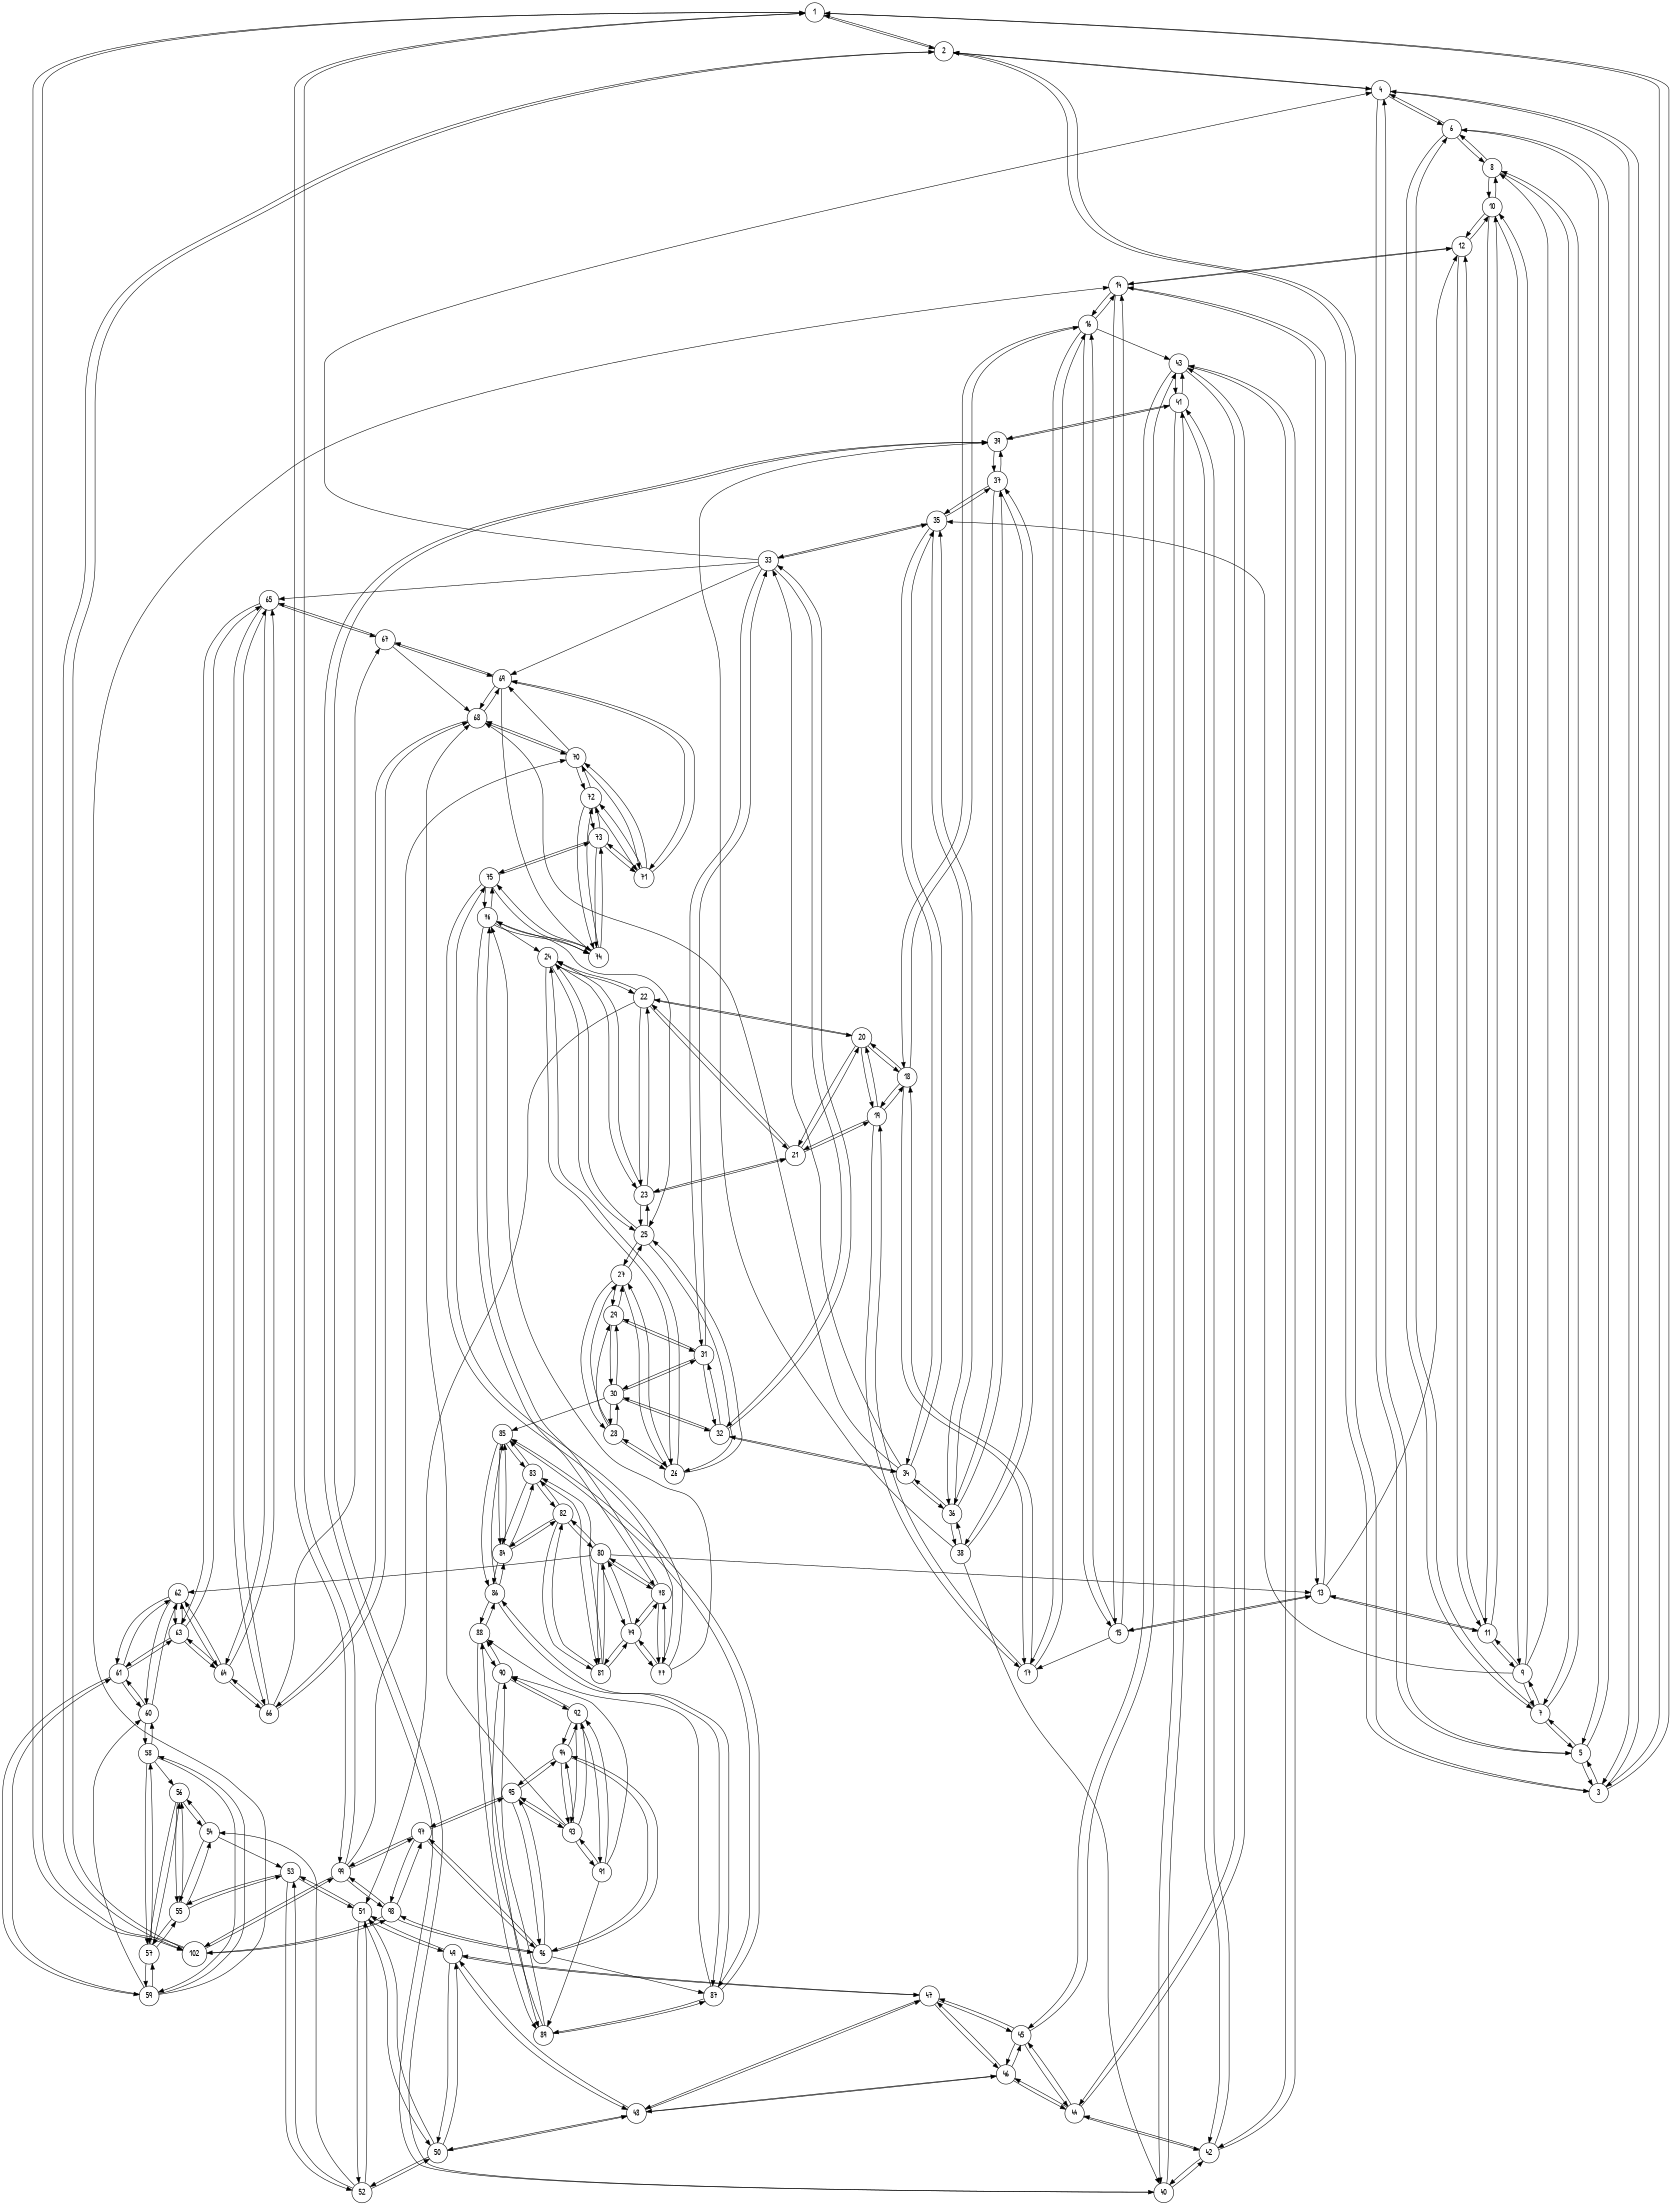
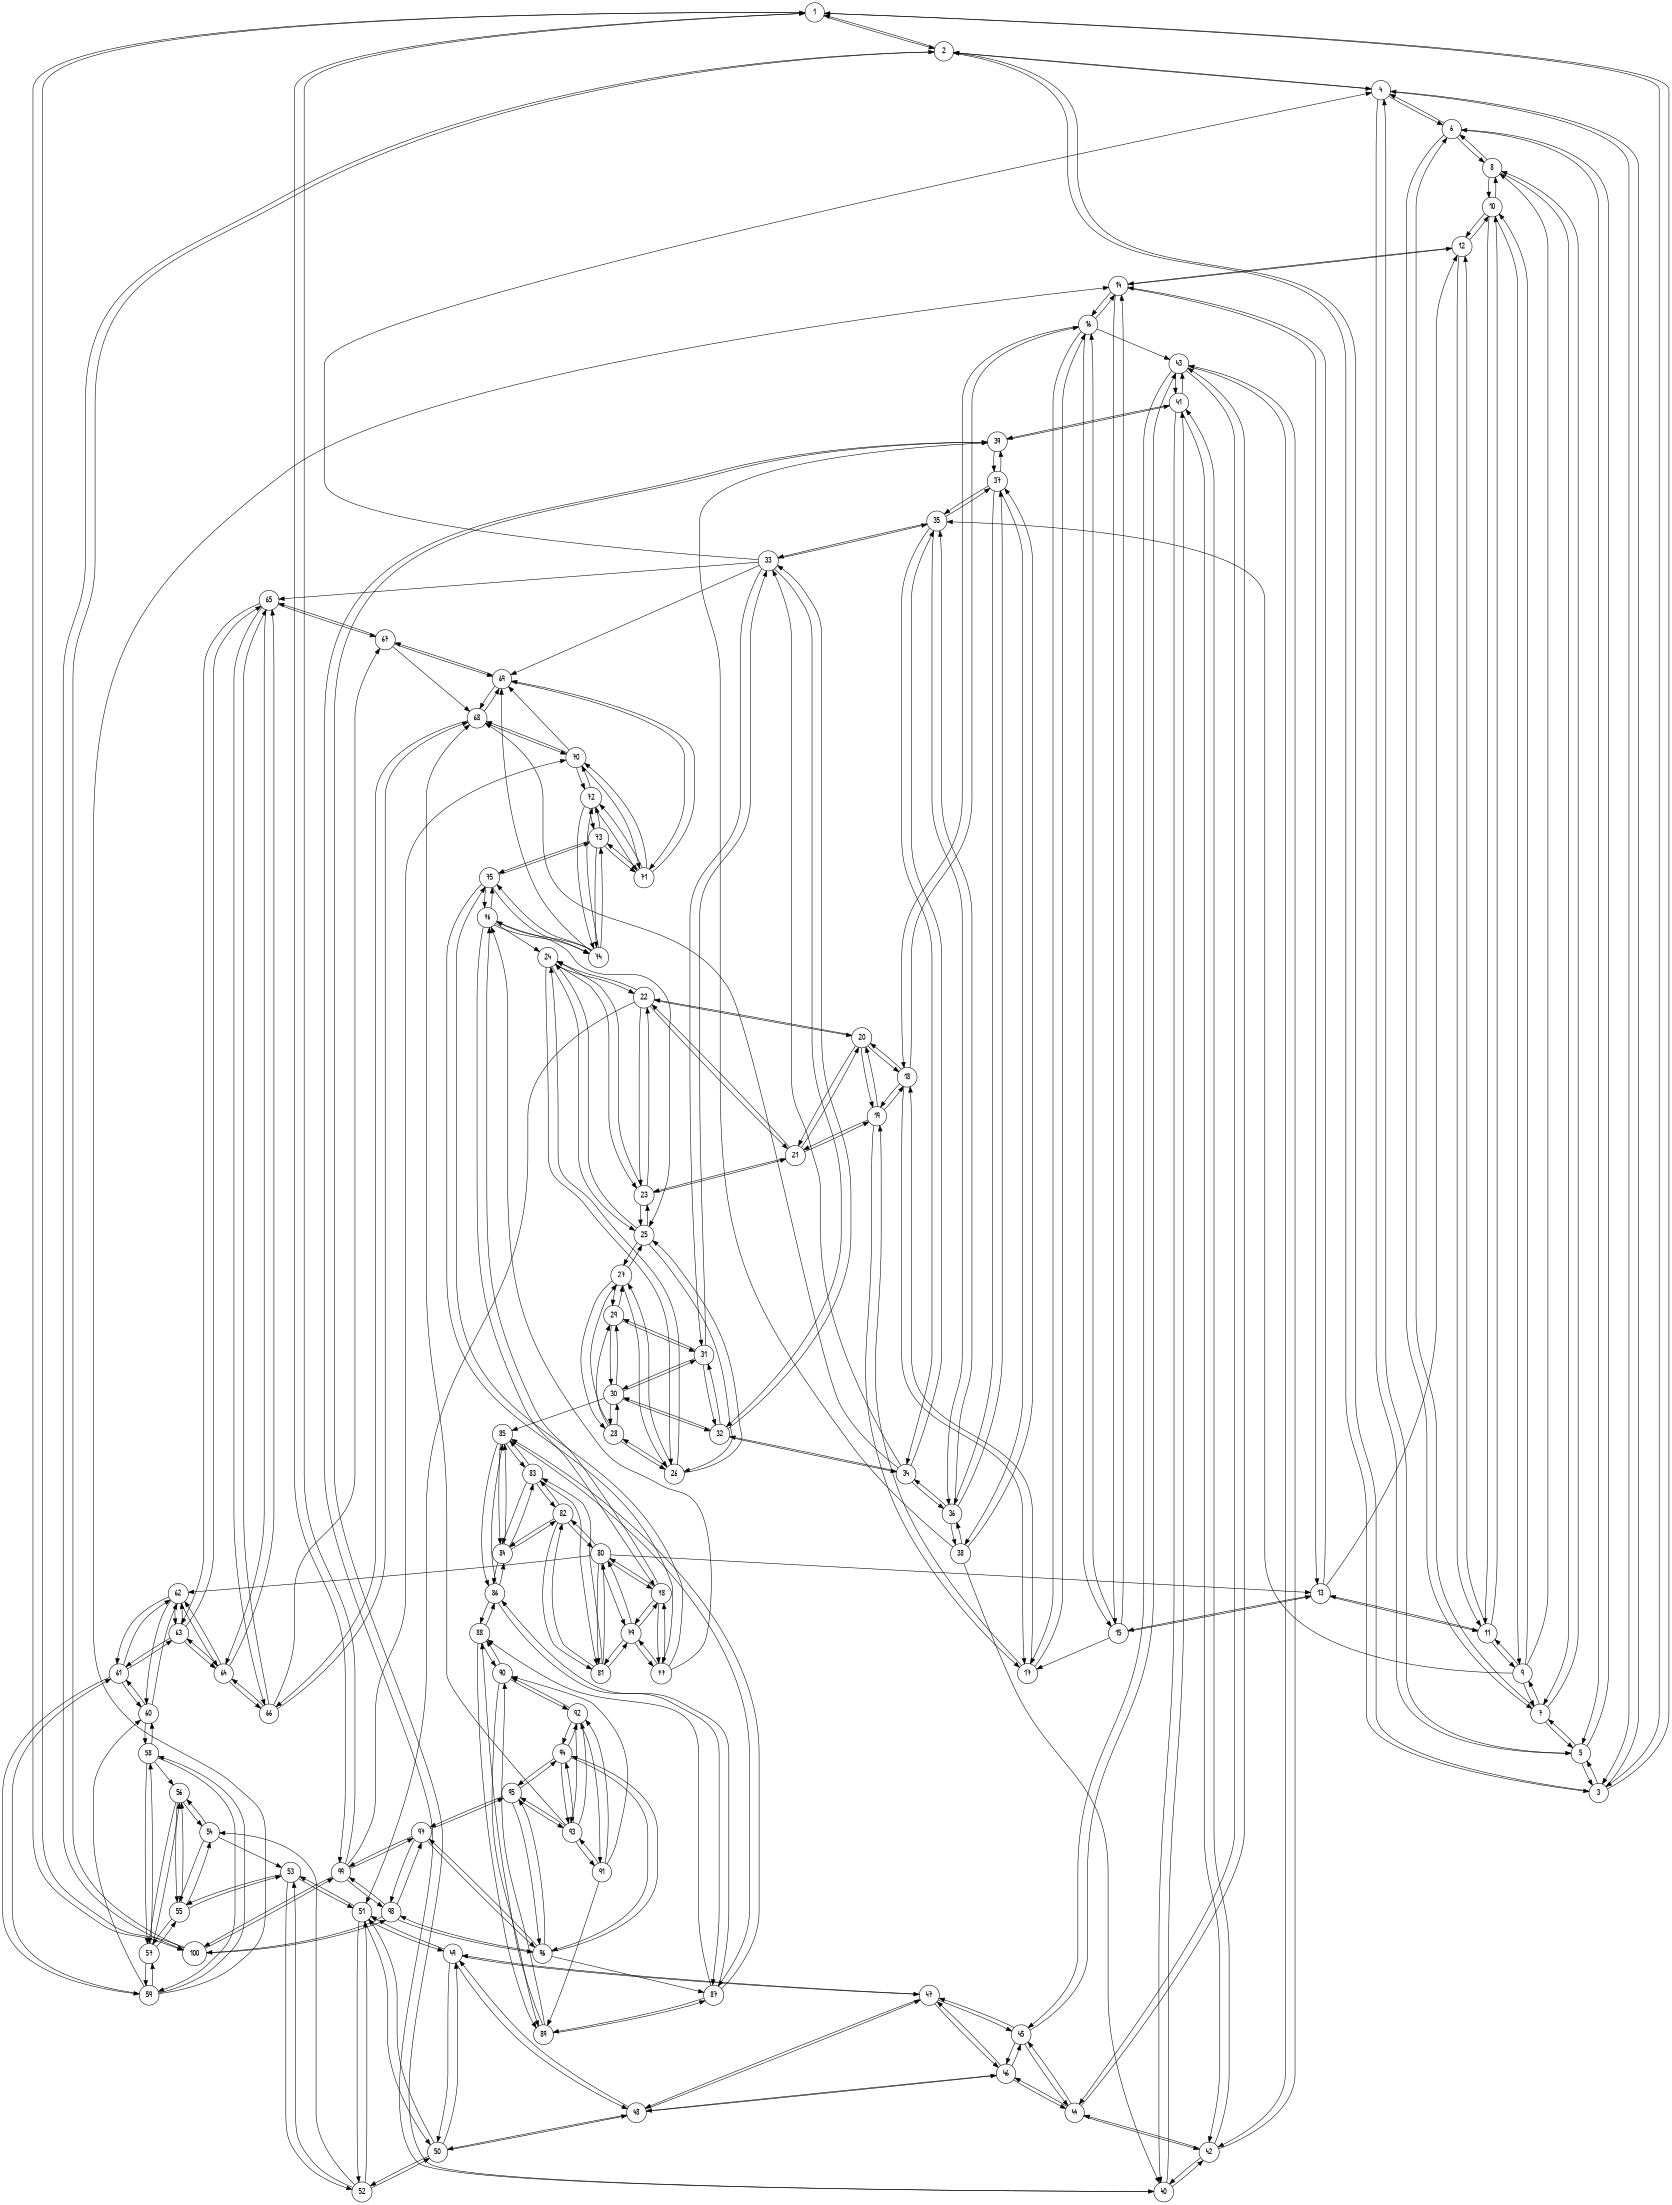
edge "69" -> "74": reversed
node "102": label "102" -> "100"
